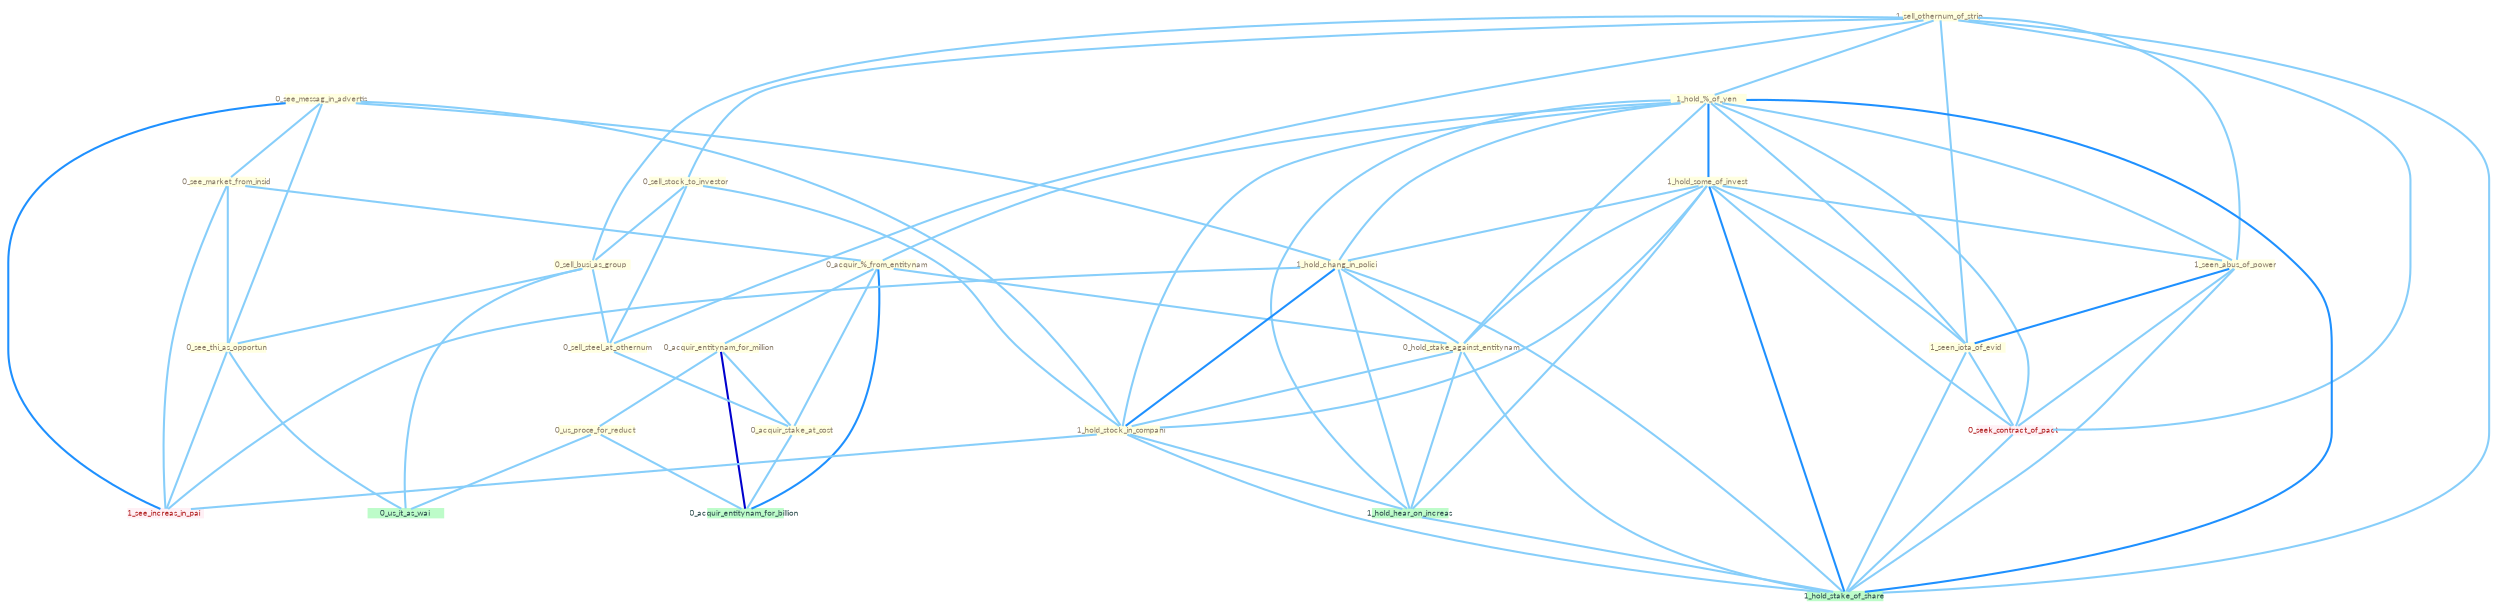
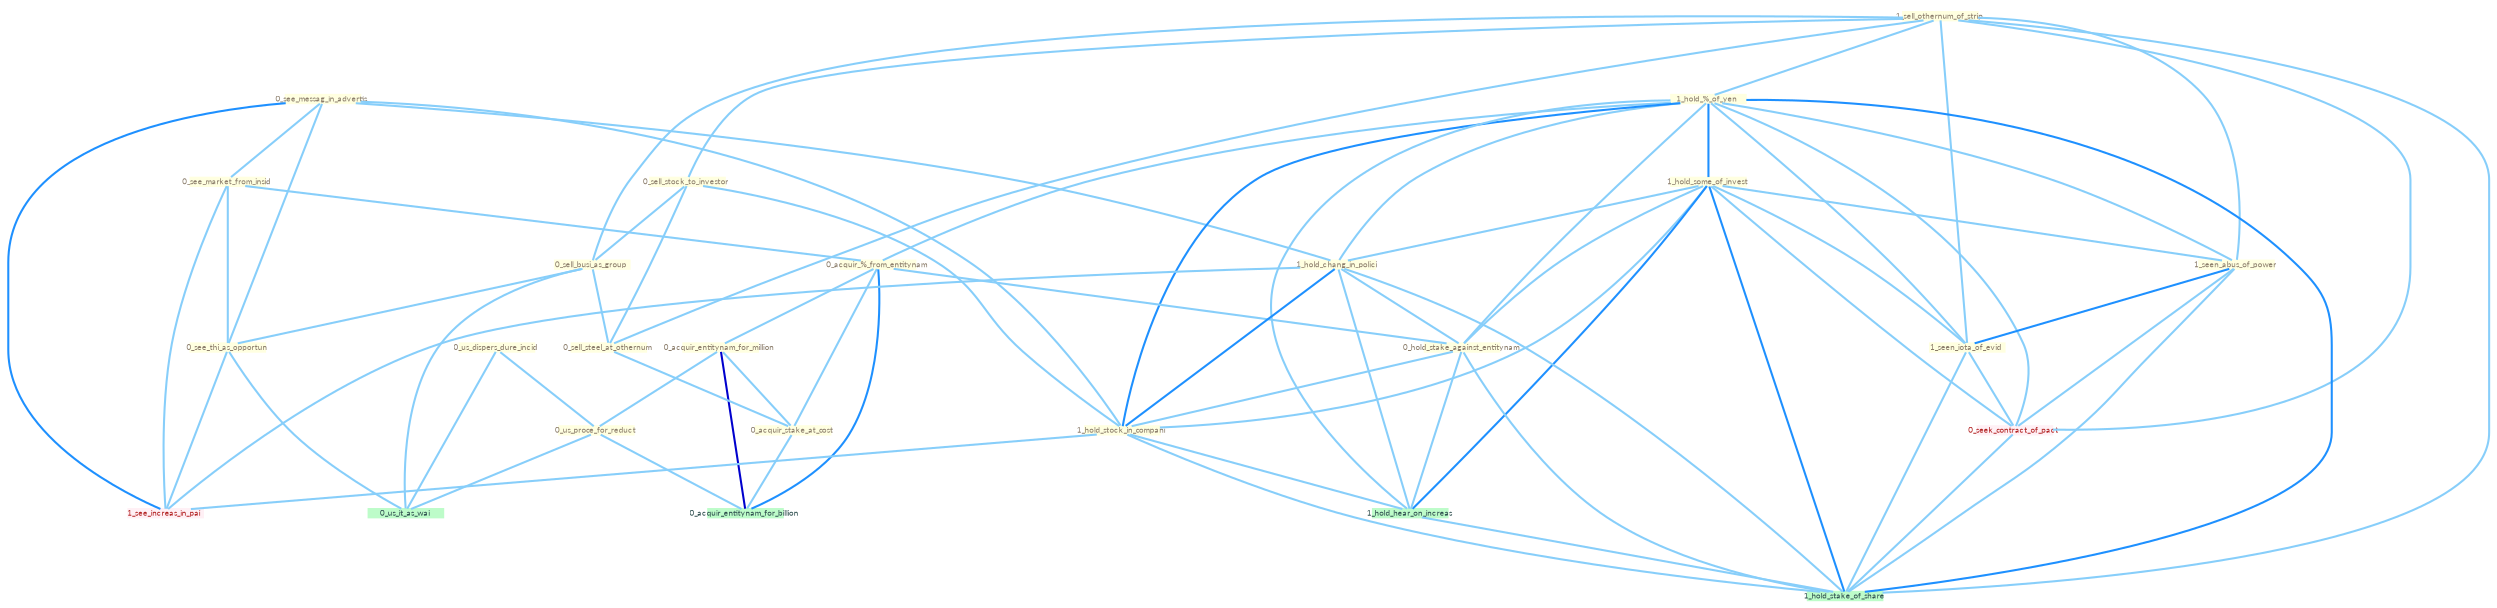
edge "1_hold_%_of_yen" -- "1_hold_stock_in_compani": color #87cefa -> #1e90ff
node "0_us_dispers_dure_incid": added
edge "1_hold_some_of_invest" -- "1_hold_hear_on_increas": color #87cefa -> #1e90ff
